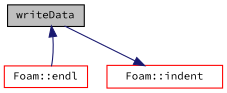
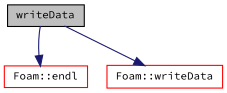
edge "Foam::endl" -> "writeData": reversed
node "Foam::indent": label "Foam::indent" -> "Foam::writeData"
